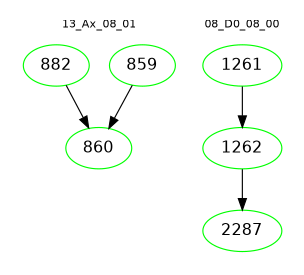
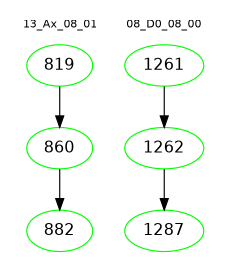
node "859": label "859" -> "819"
edge "882" -> "860": reversed
node "2287": label "2287" -> "1287"
